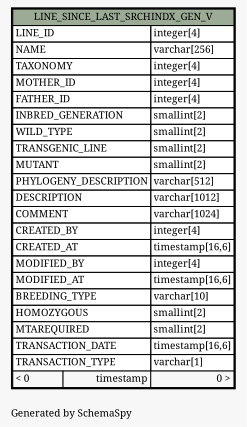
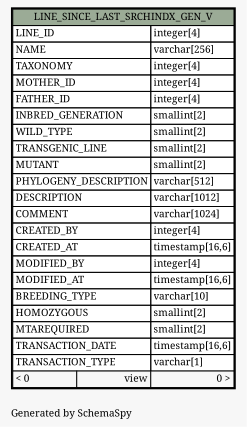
node "LINE_SINCE_LAST_SRCHINDX_GEN_V": text "timestamp" -> "view"
